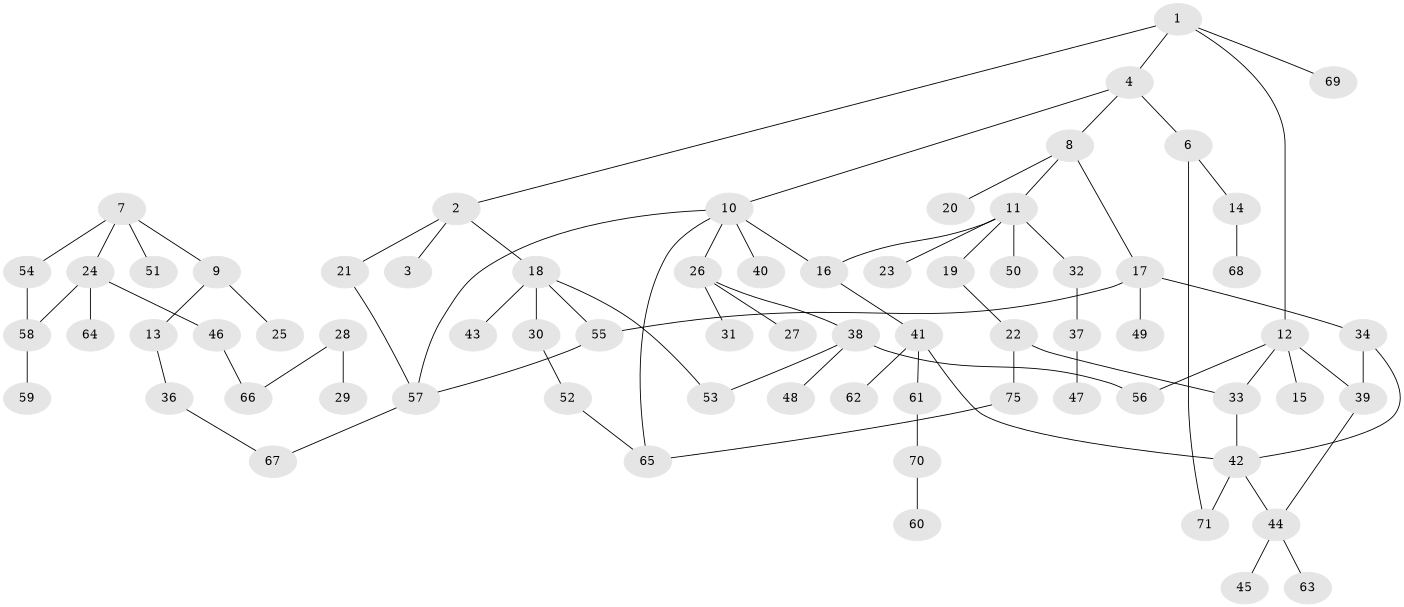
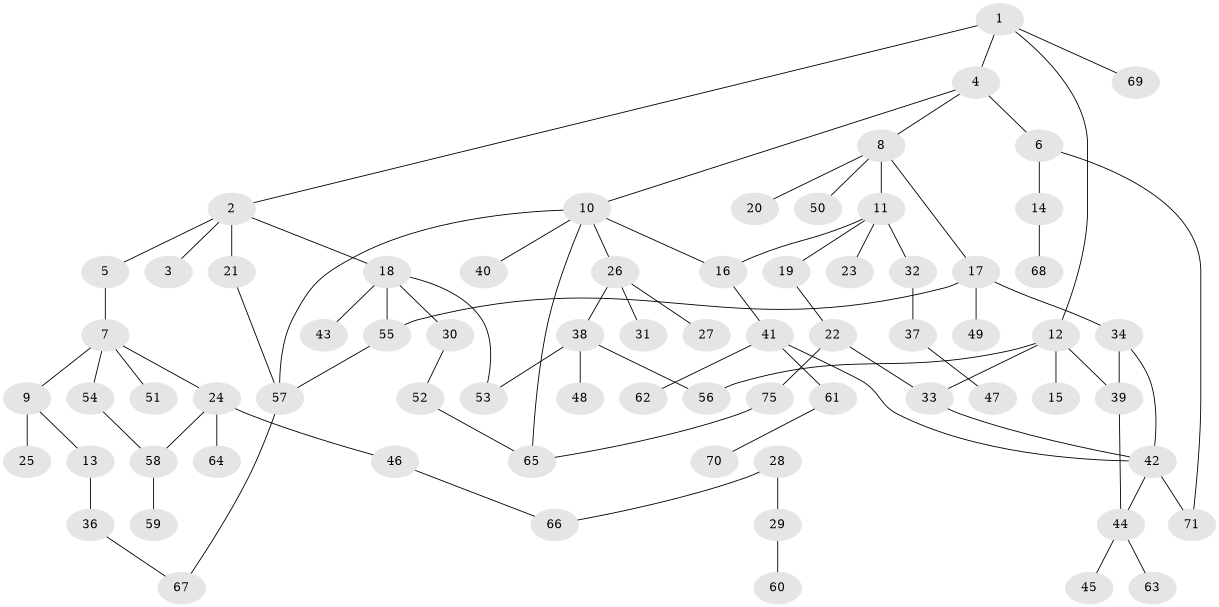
edge "11" -- "50": now "8" -- "50"
node "5": added
edge "70" -- "60": now "29" -- "60"
